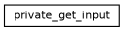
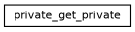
node "private_get_input": label "private_get_input" -> "private_get_private"
